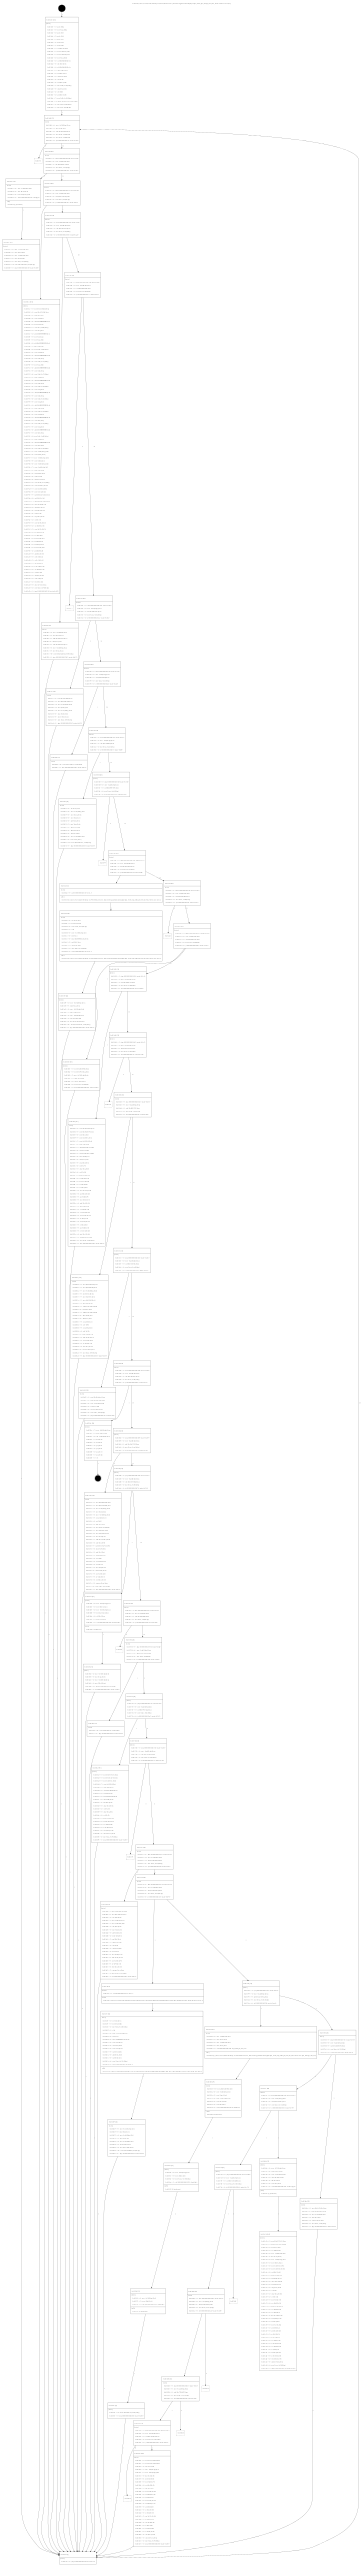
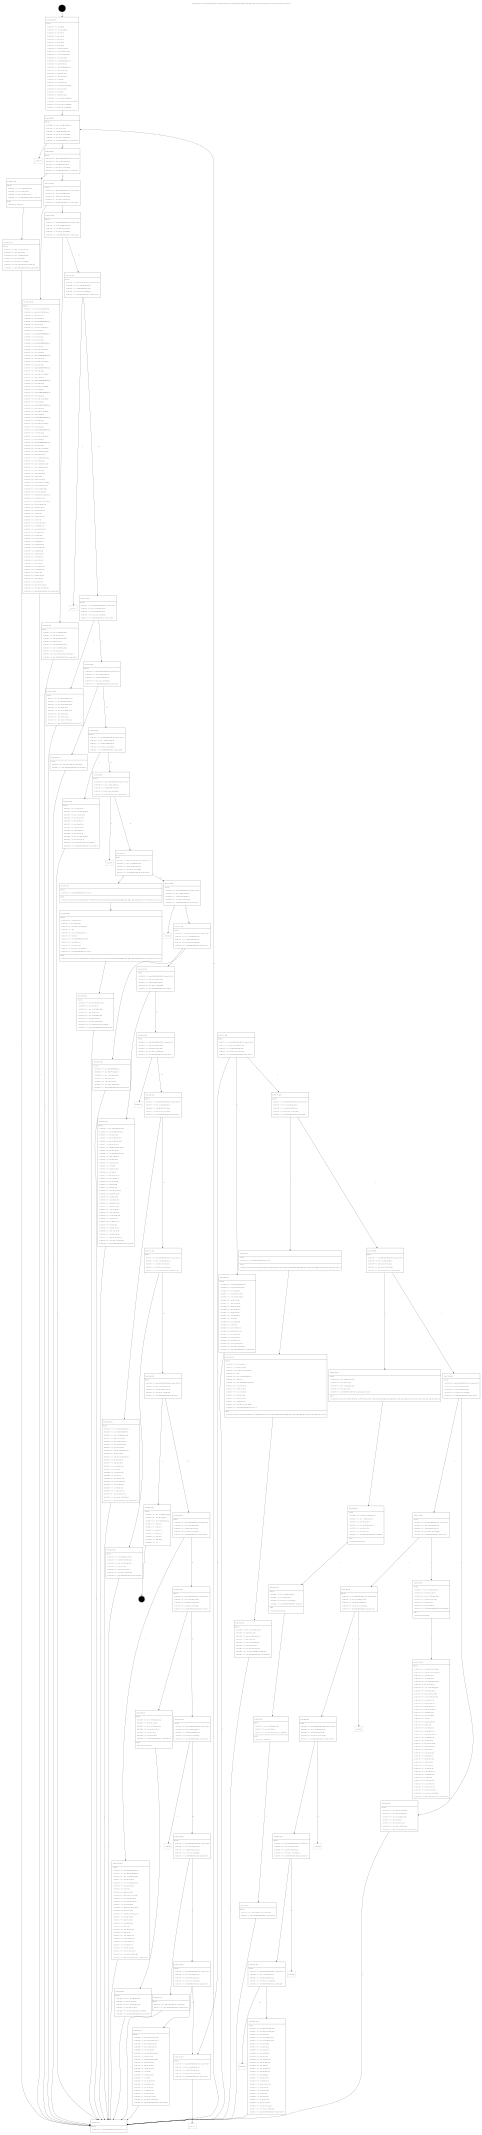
edge "0x401740 [28]" -> "0x40175c [28]": reversed
